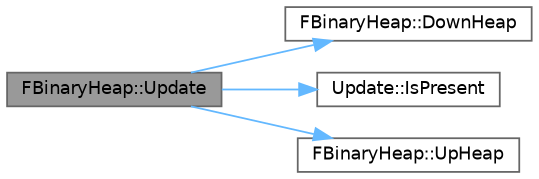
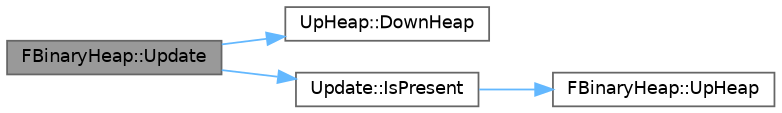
node "FBinaryHeap::DownHeap": label "FBinaryHeap::DownHeap" -> "UpHeap::DownHeap"
edge "FBinaryHeap::Update" -> "FBinaryHeap::UpHeap": now "Update::IsPresent" -> "FBinaryHeap::UpHeap"
